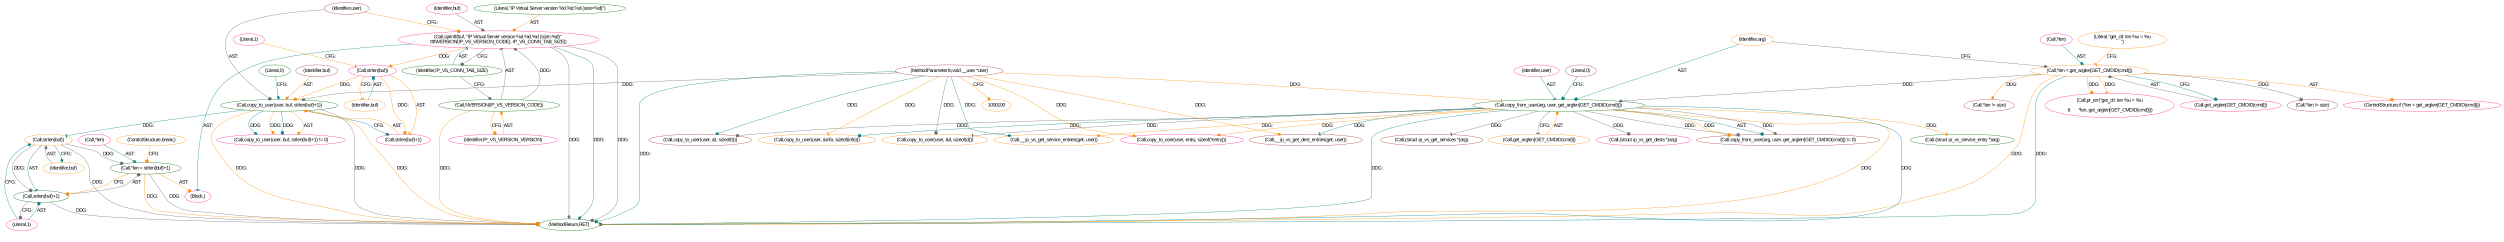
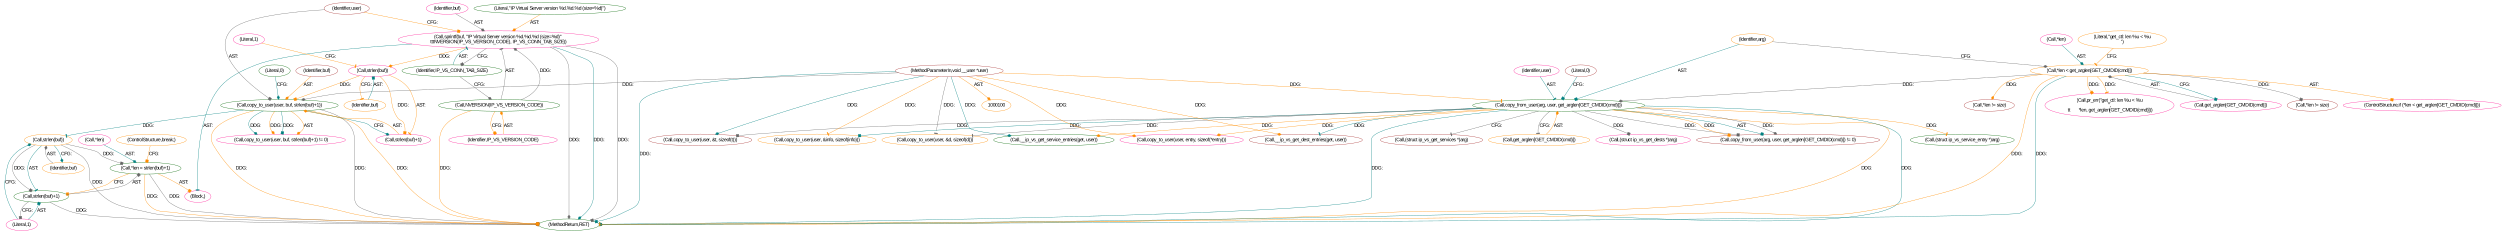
edge "(MethodParameterIn,void __user *user)" -> "1000100": label "CFG: " -> "AST: "
edge "(MethodParameterIn,void __user *user)" -> "(Call,copy_to_user(user, &d, sizeof(d)))": arrowhead box -> tee
edge "(Call,copy_from_user(arg, user, get_arglen[GET_CMDID(cmd)]))" -> "(Call,(struct ip_vs_get_services *)arg)": label "DDG: " -> "CFG: "
node "(Identifier,IP_VS_VERSION_VERSION)": label "(Identifier,IP_VS_VERSION_VERSION)" -> "(Identifier,IP_VS_VERSION_CODE)"
node "(Call,__ip_vs_get_service_entries(get, user))": color darkorange -> darkgreen
